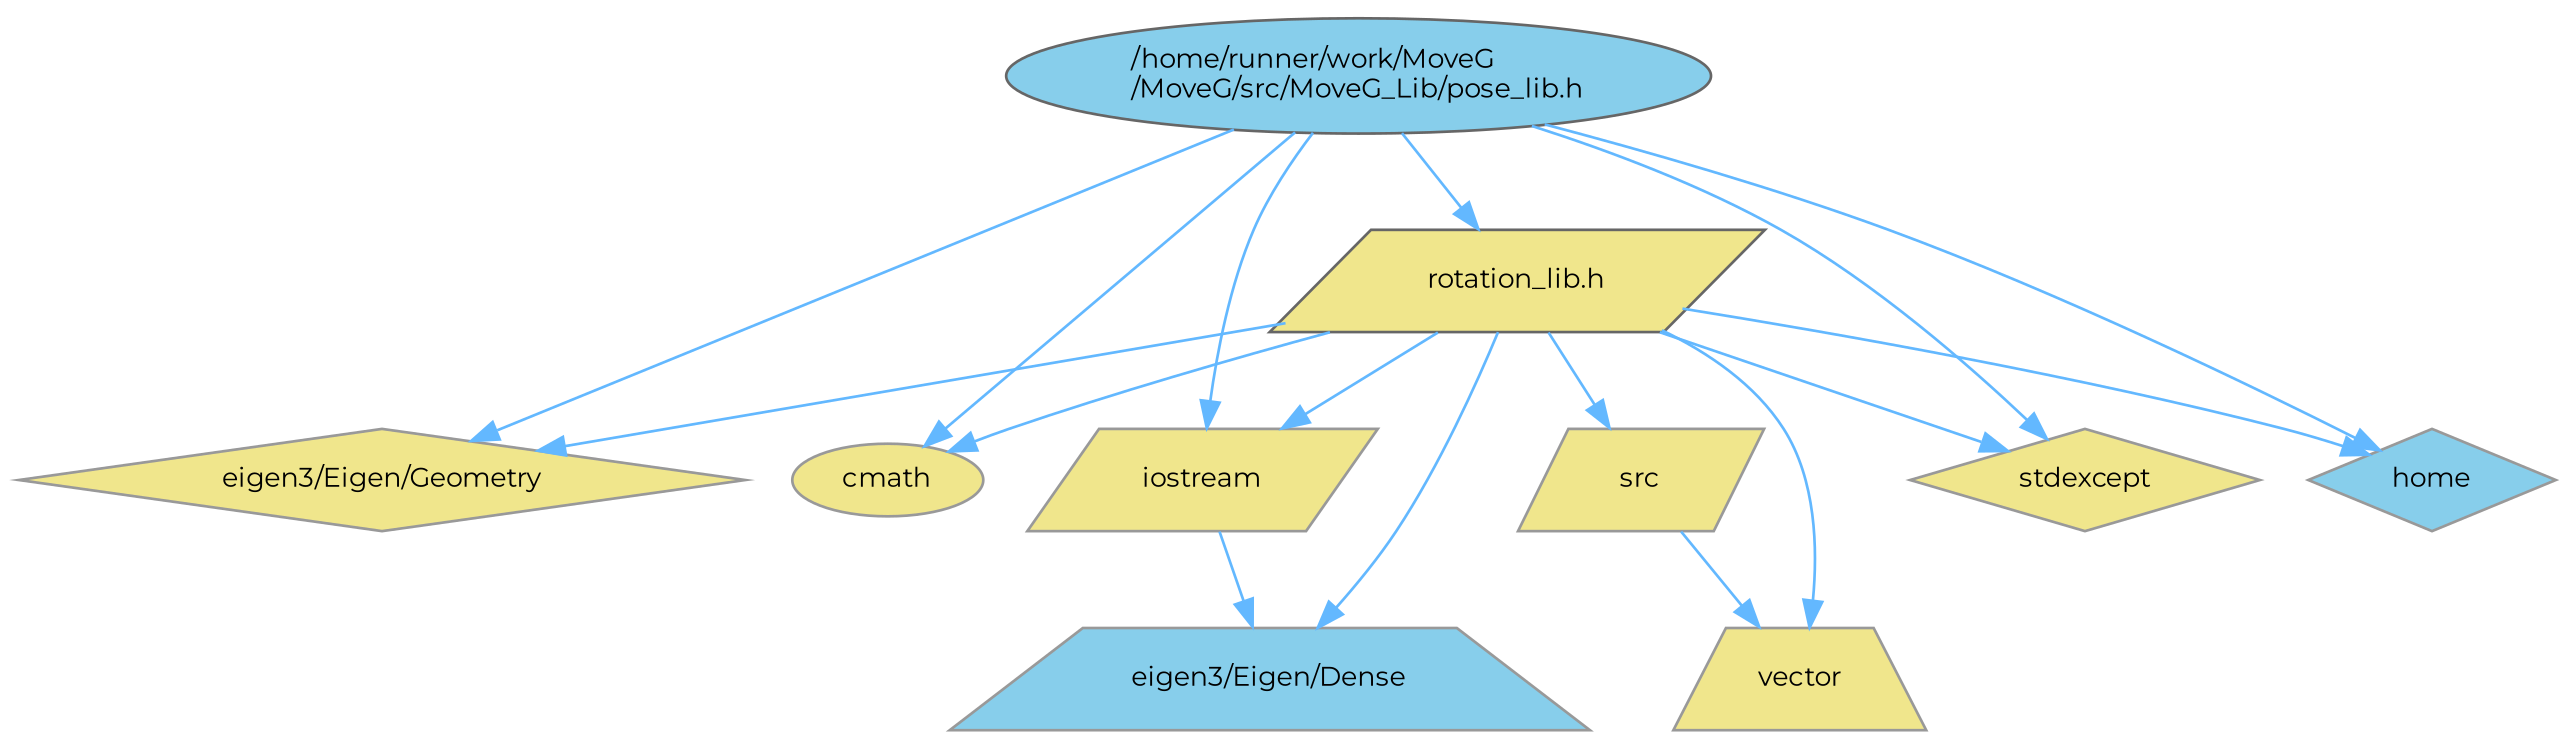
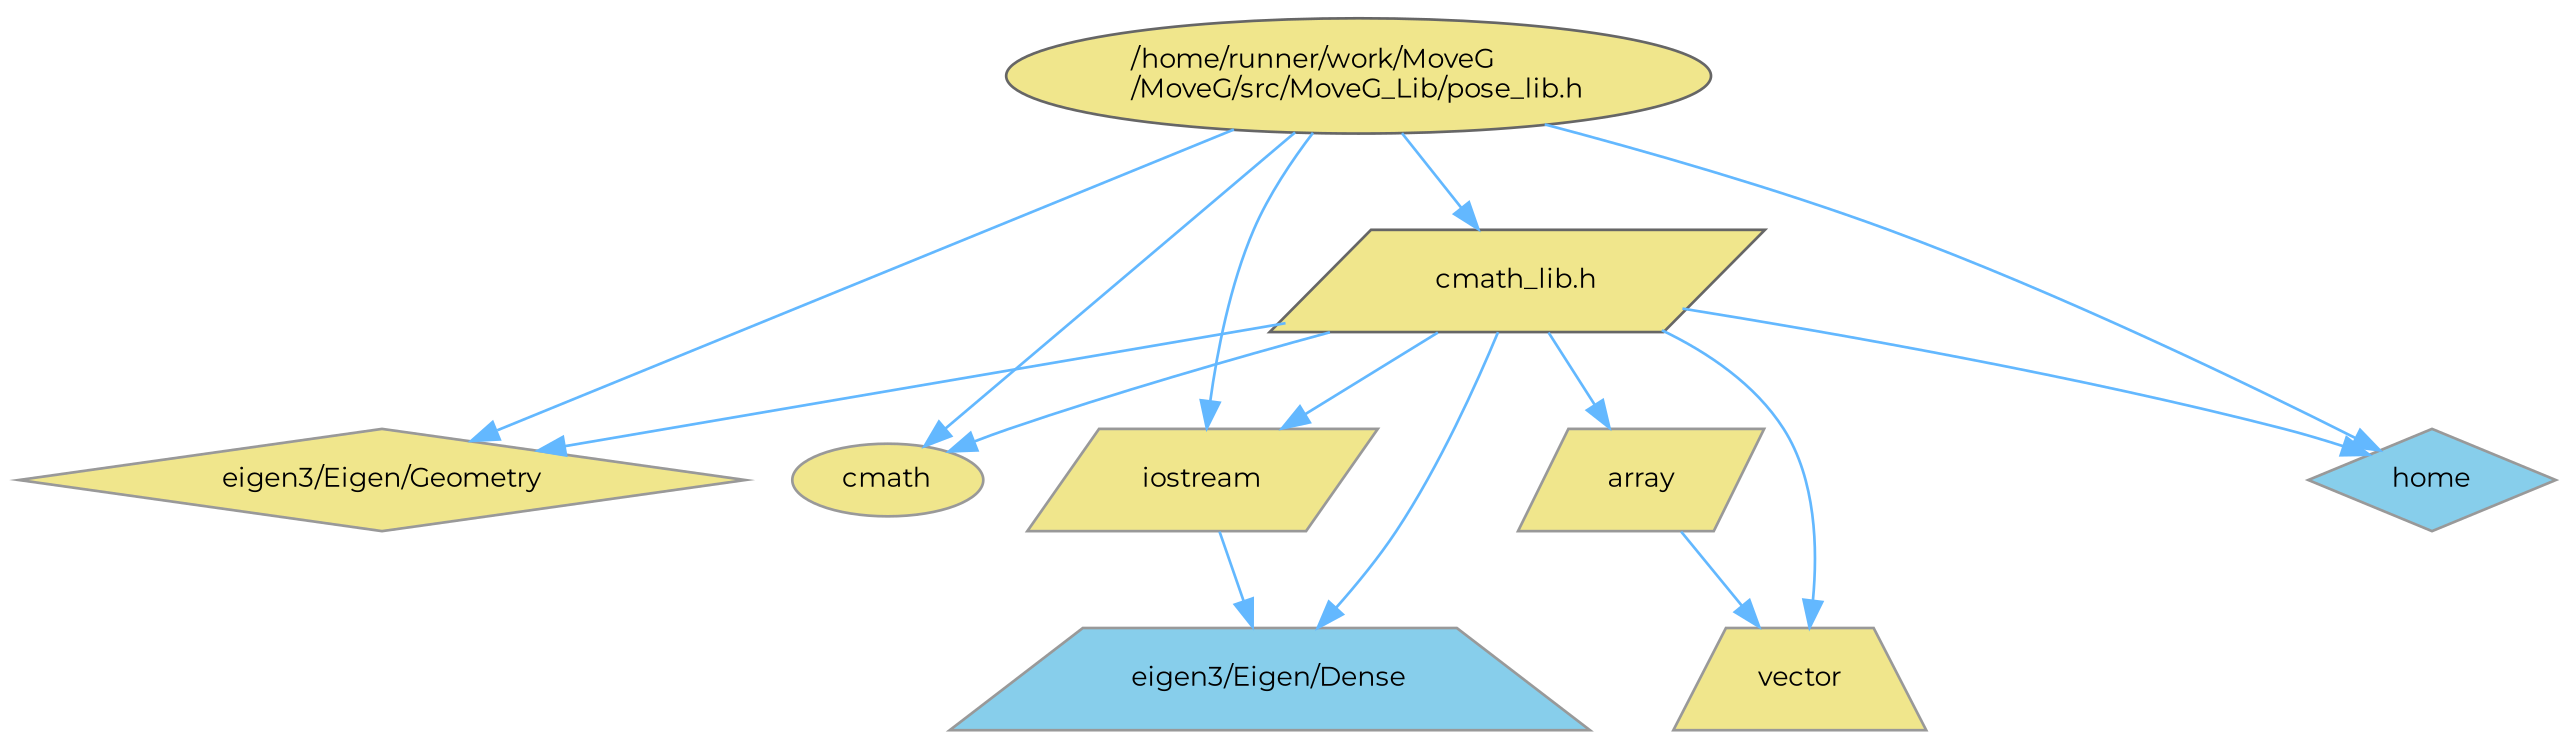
node "/home/runner/work/MoveG /MoveG/src/MoveG_Lib/pose_lib.h": fillcolor skyblue -> khaki
node "rotation_lib.h": label "rotation_lib.h" -> "cmath_lib.h"
node "src": label "src" -> "array"
node "stdexcept": removed
